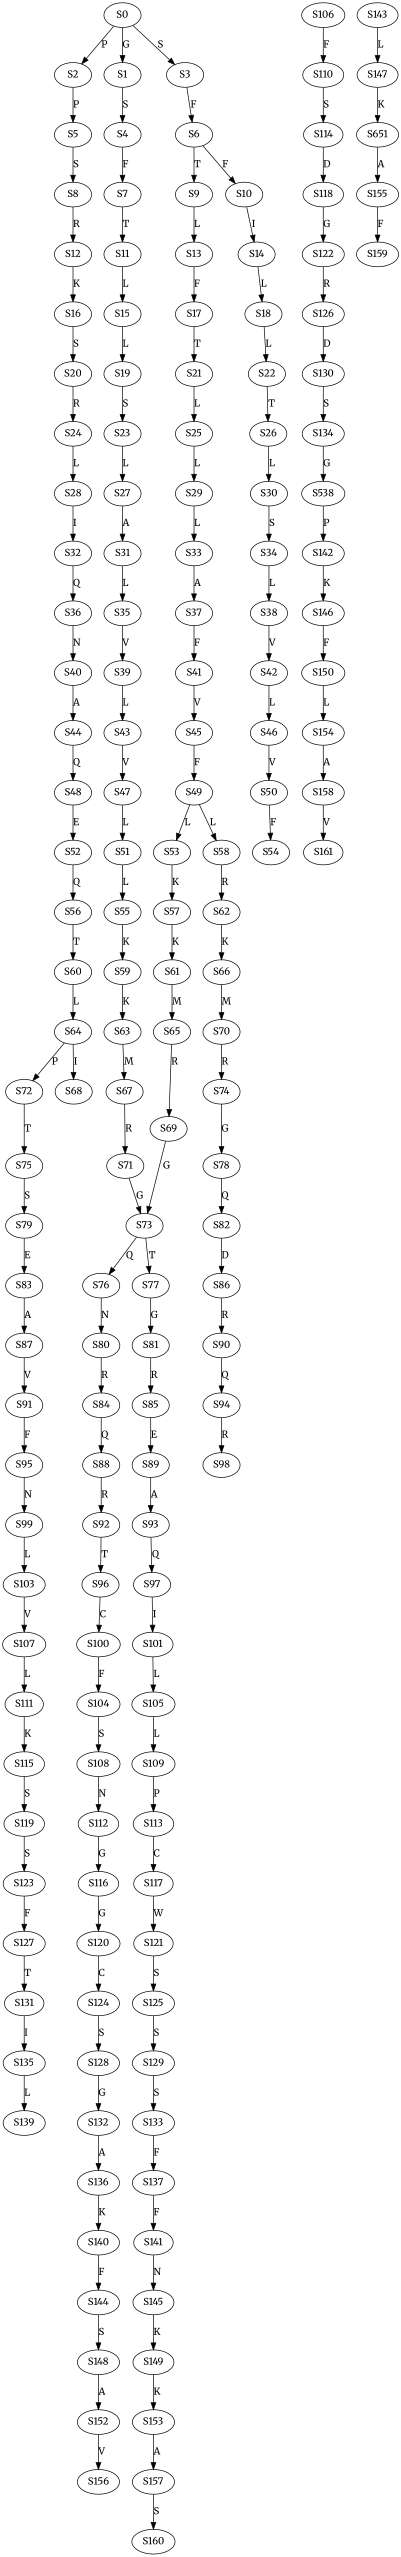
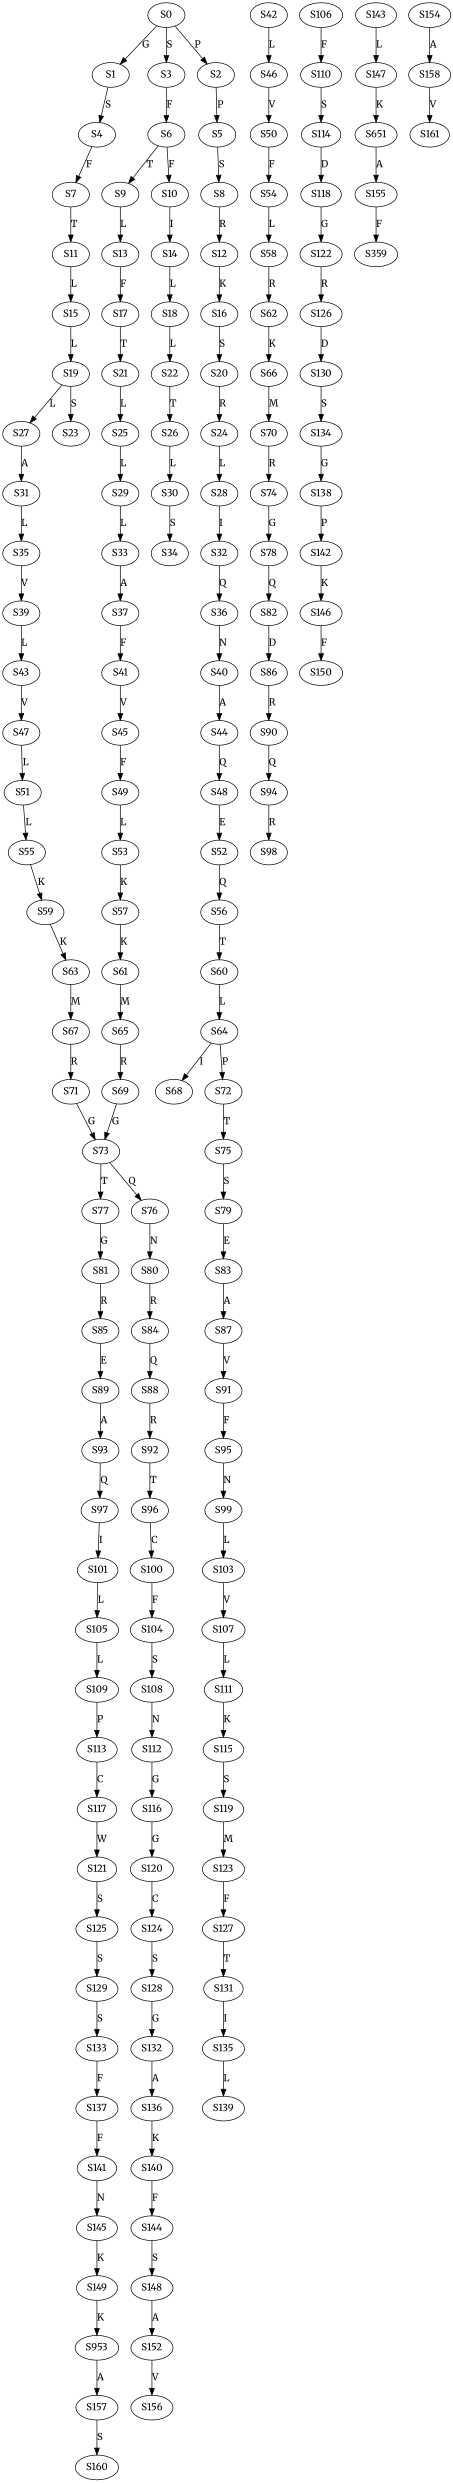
node "S159": label "S159" -> "S359"
edge "S23" -> "S27": now "S19" -> "S27"
node "S538": label "S538" -> "S138"
node "S38": removed
edge "S150" -> "S154": removed, label "L"
edge "S49" -> "S58": now "S54" -> "S58"
edge "S119" -> "S123": label "S" -> "M"
node "S153": label "S153" -> "S953"
